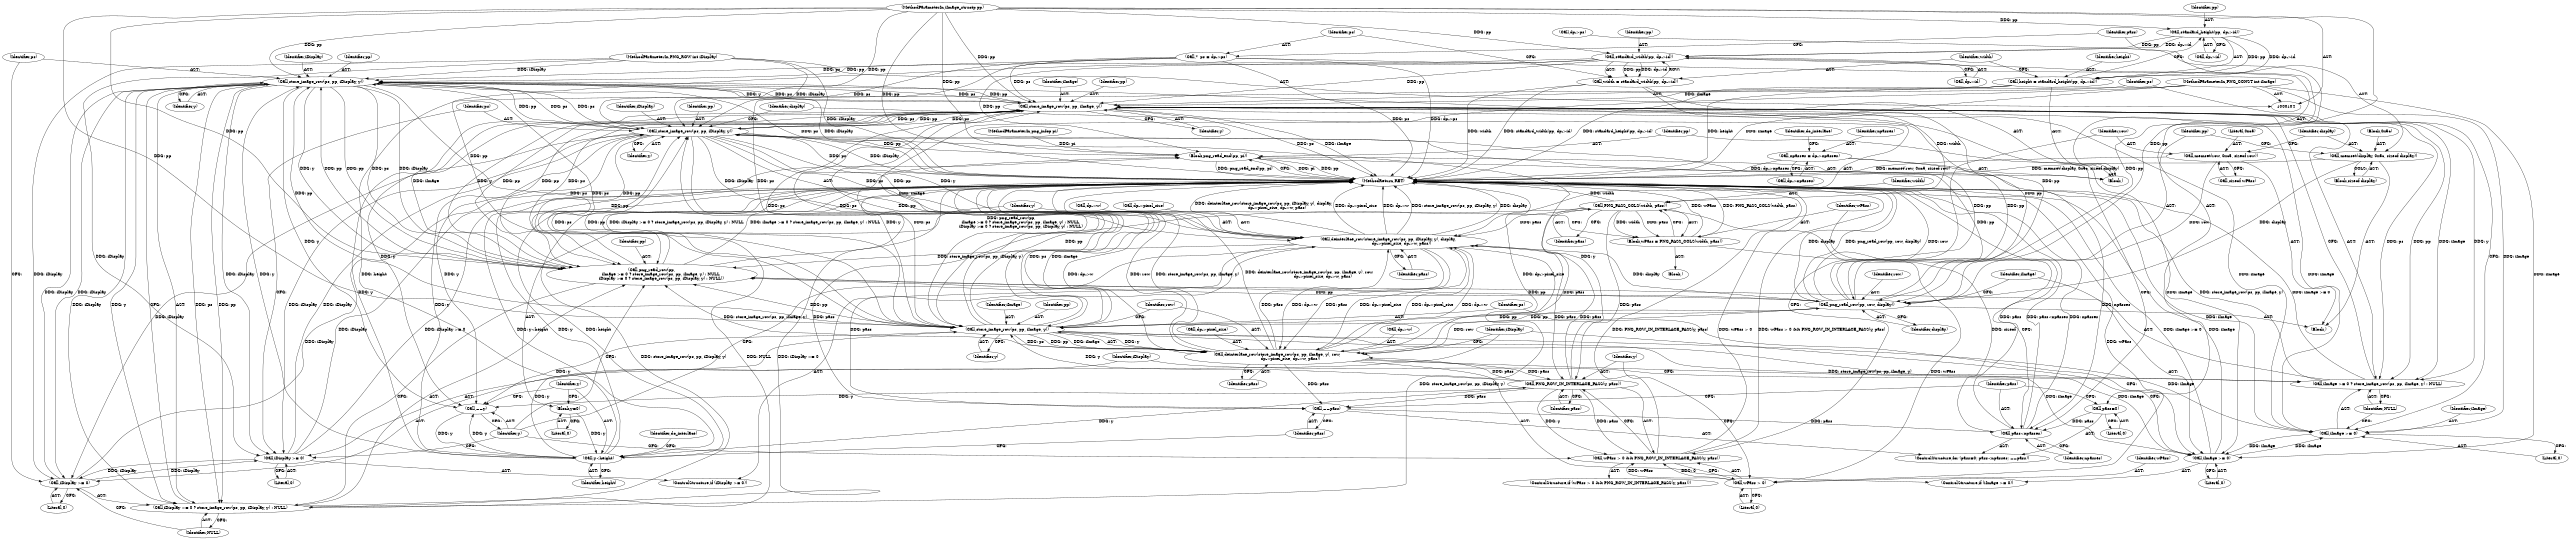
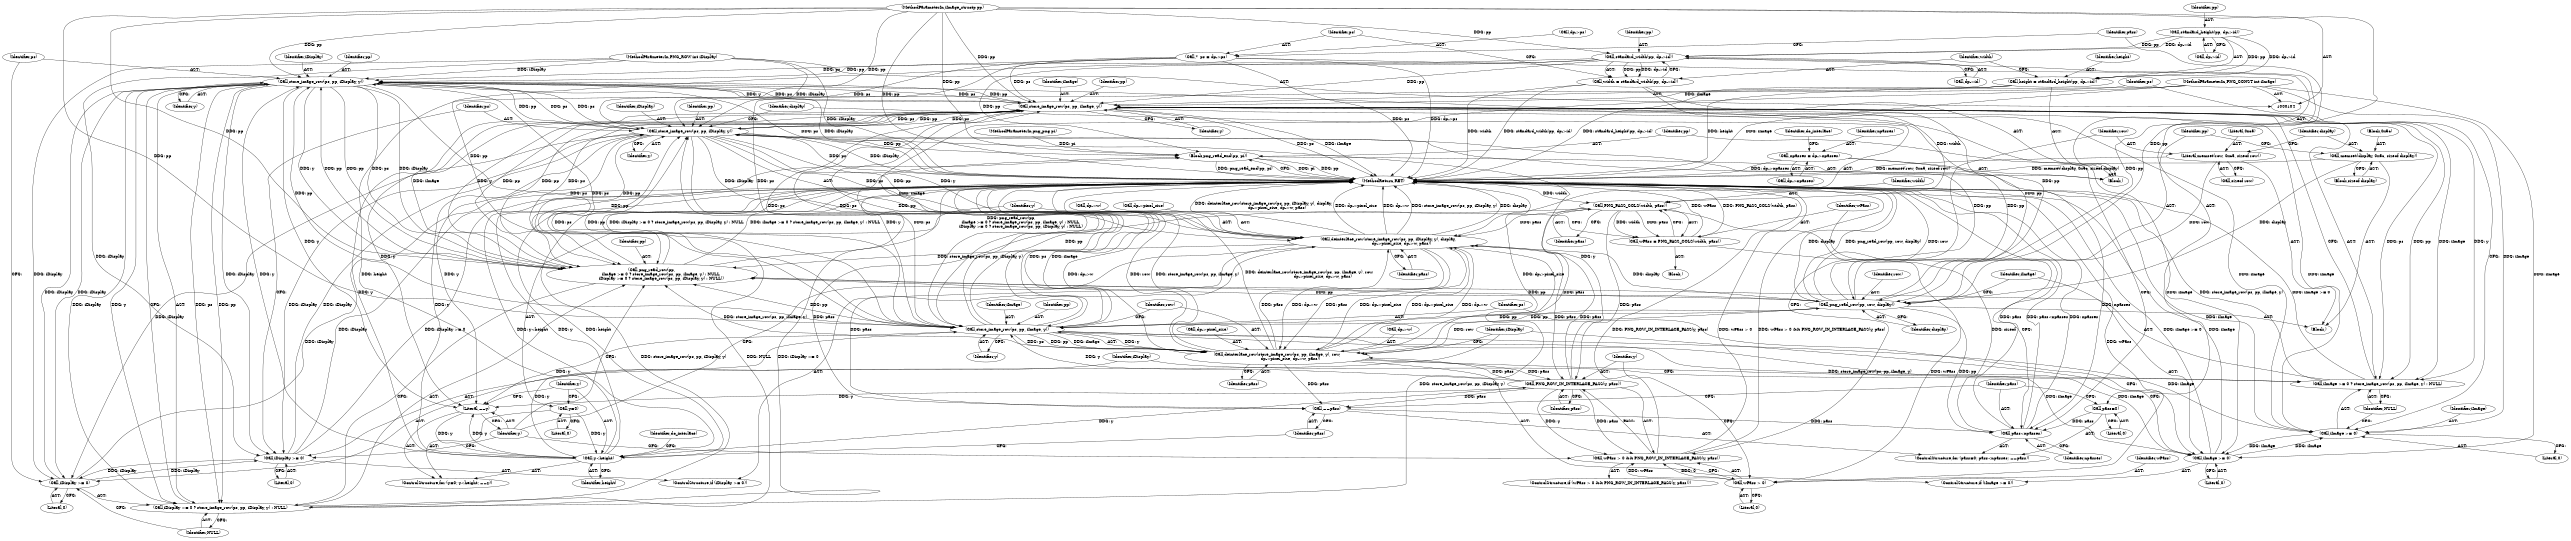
edge "(MethodParameterIn,iImage_structp pp)" -> "(Call,standard_height(pp, dp->id))": removed, label "DDG: pp"
edge "(Call,dp->ps)" -> "(Call,memset(display, 0x5c, sizeof display))": now "(Call,dp->ps)" -> "(Call,*  ps = dp->ps)"
edge "(Call,height = standard_height(pp, dp->id))" -> "(Call,standard_height(pp, dp->id))": removed, label "CFG:"
edge "(Call,width = standard_width(pp, dp->id))" -> "(Call,standard_width(pp, dp->id))": label "ROW: " -> "CFG: "
node "(MethodParameterIn,png_infop pi)": label "(MethodParameterIn,png_infop pi)" -> "(MethodParameterIn,png_png pi)"
node "(Call,memset(row, 0xc5, sizeof row))": label "(Call,memset(row, 0xc5, sizeof row))" -> "(Literal,memset(row, 0xc5, sizeof row))"
edge "(Call,png_read_row(pp, row, display))" -> "(Block,png_read_end(pp, pi))": now "(Call,png_read_row(pp, row, display))" -> "(Call,pass<npasses)"
edge "(Call,npasses = dp->npasses)" -> "(Call,dp->npasses)": label "CFG: " -> "AST: "
edge "(Call,memset(display, 0x5c, sizeof display))" -> "(Block,sizeof display)": label "COLS: " -> "CFG: "
node "(Call,sizeof wPass)": label "(Call,sizeof wPass)" -> "(Call,sizeof row)"
edge "(Call,PNG_PASS_COLS(width, pass))" -> "(MethodReturn,RET)": reversed
node "(Block,wPass = PNG_PASS_COLS(width, pass))": label "(Block,wPass = PNG_PASS_COLS(width, pass))" -> "(Call,wPass = PNG_PASS_COLS(width, pass))"
node "(Call,++y)": label "(Call,++y)" -> "(Literal,++y)"
node "(Block,y=0)": label "(Block,y=0)" -> "(Call,y=0)"
edge "(Call,wPass > 0 && PNG_ROW_IN_INTERLACE_PASS(y, pass))" -> "(Call,PNG_ROW_IN_INTERLACE_PASS(y, pass))": label "CFG: " -> "PASS: "
node "(ControlStructure,for (y=0; y<height; ++y))": added
